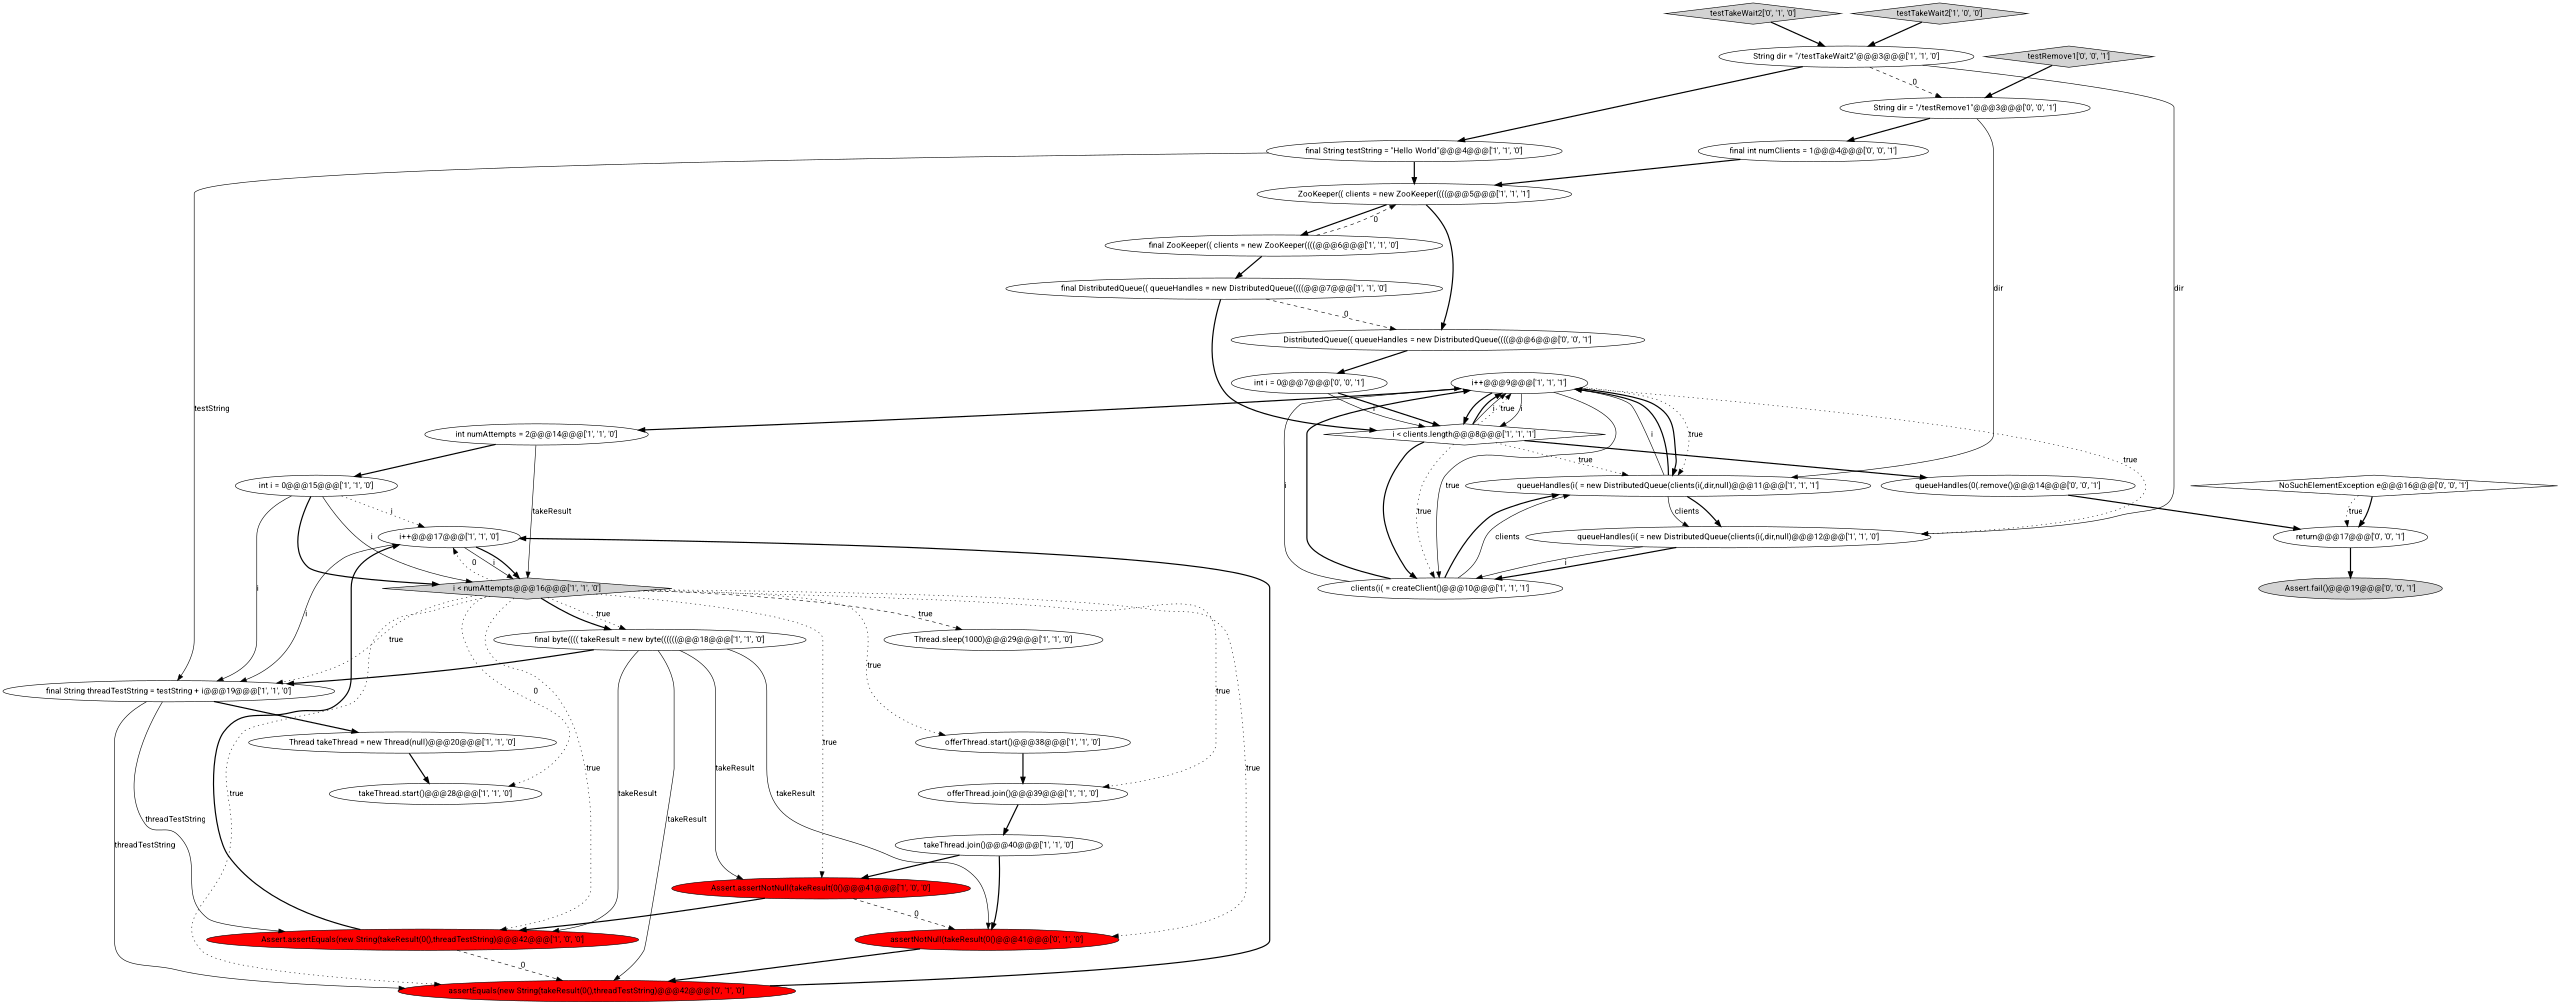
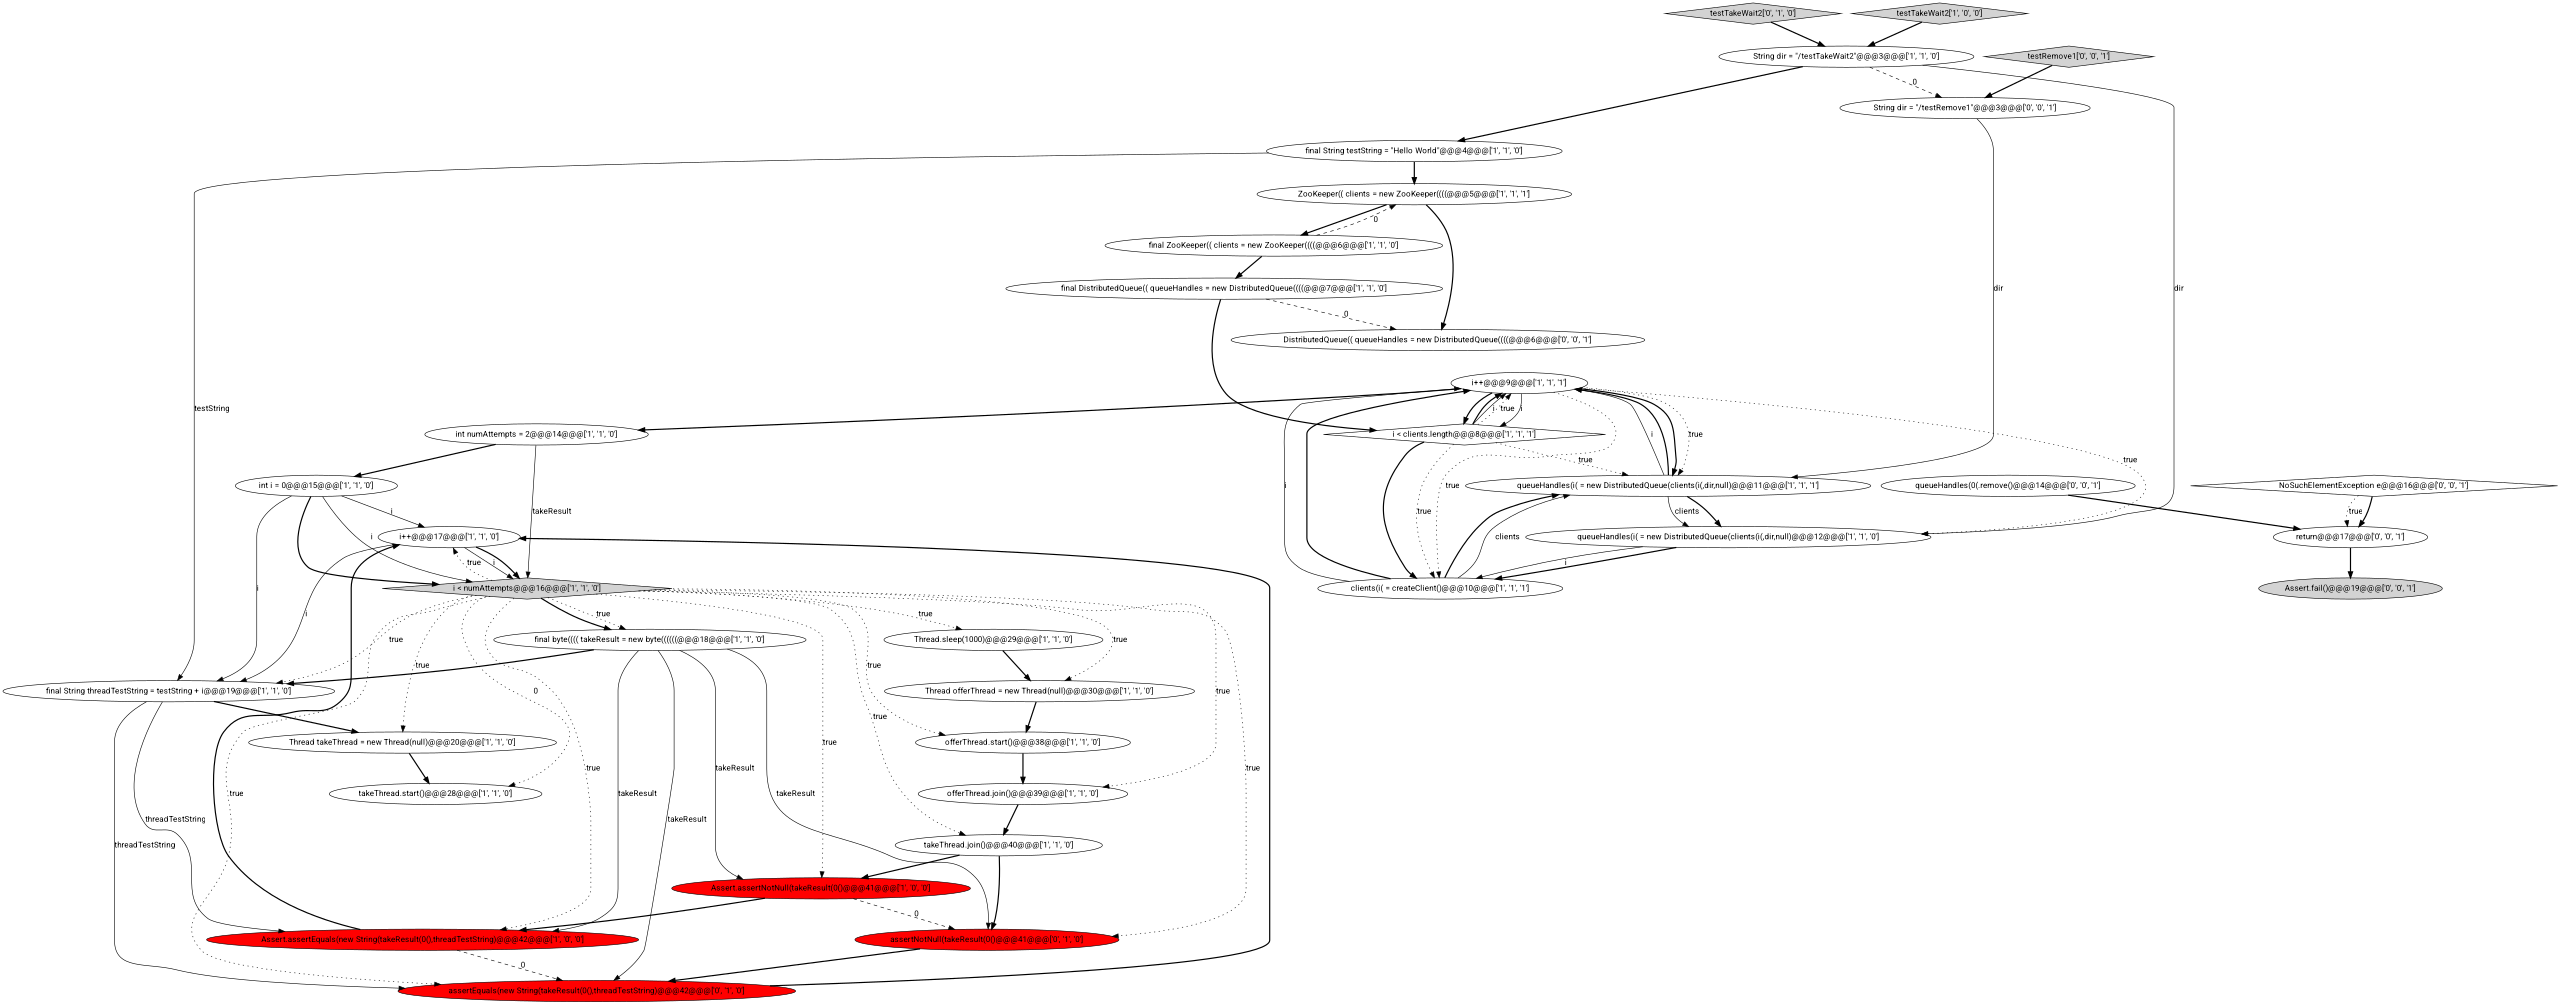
node "final int numClients = 1@@@4@@@['0', '0', '1']": removed
node "int i = 0@@@7@@@['0', '0', '1']": removed
edge "i++@@@9@@@['1', '1', '1']" -> "clients(i( = createClient()@@@10@@@['1', '1', '1']": style solid -> dotted
edge "i < clients.length@@@8@@@['1', '1', '1']" -> "queueHandles(0(.remove()@@@14@@@['0', '0', '1']": removed
edge "int i = 0@@@15@@@['1', '1', '0']" -> "i++@@@17@@@['1', '1', '0']": style dotted -> solid
edge "i < numAttempts@@@16@@@['1', '1', '0']" -> "i++@@@17@@@['1', '1', '0']": label "0" -> "true"
edge "i < numAttempts@@@16@@@['1', '1', '0']" -> "Thread.sleep(1000)@@@29@@@['1', '1', '0']": style dashed -> dotted
edge "i < numAttempts@@@16@@@['1', '1', '0']" -> "takeThread.join()@@@40@@@['1', '1', '0']": added, label "true"
edge "i < numAttempts@@@16@@@['1', '1', '0']" -> "Thread takeThread = new Thread(null)@@@20@@@['1', '1', '0']": added, label "true"
node "Thread offerThread = new Thread(null)@@@30@@@['1', '1', '0']": added
